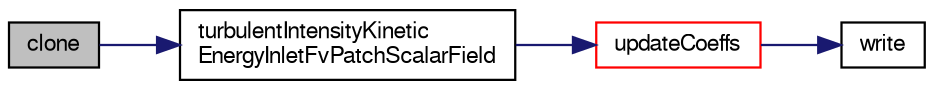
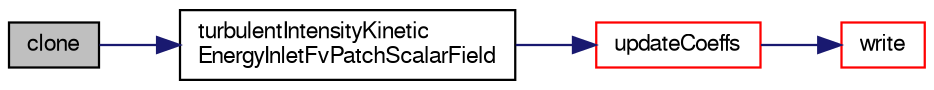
node "write": color black -> red
